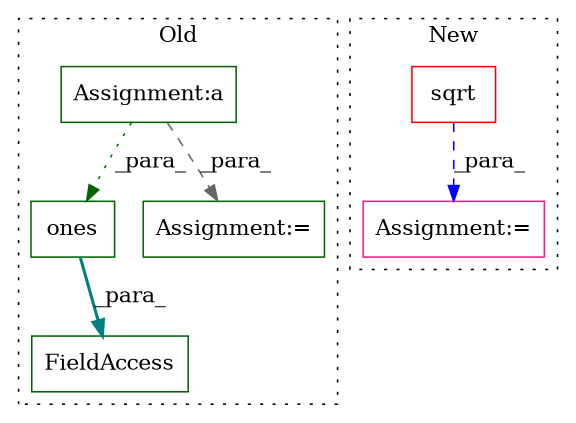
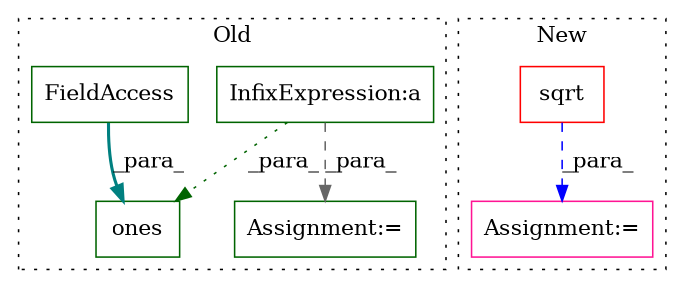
node "Assignment:a": label "Assignment:a" -> "InfixExpression:a"
edge "ones" -> "FieldAccess": reversed
